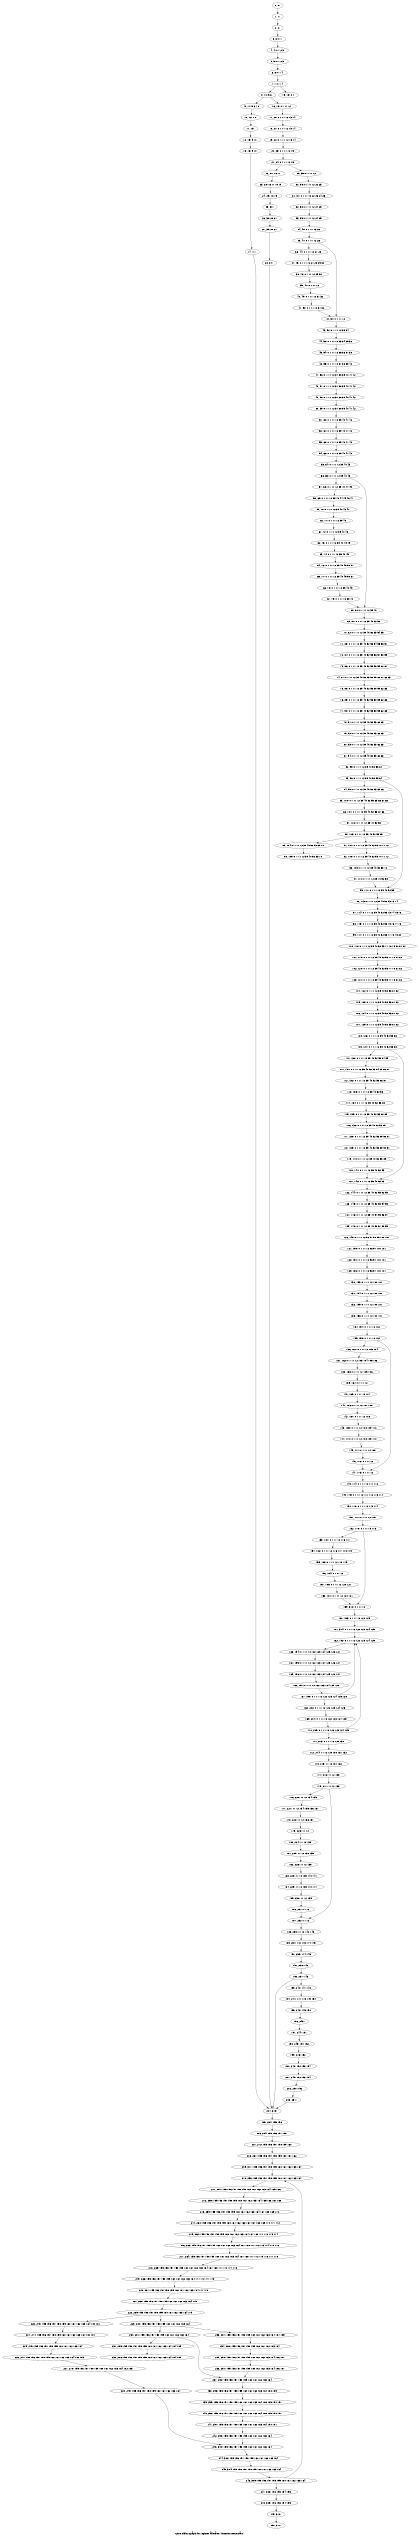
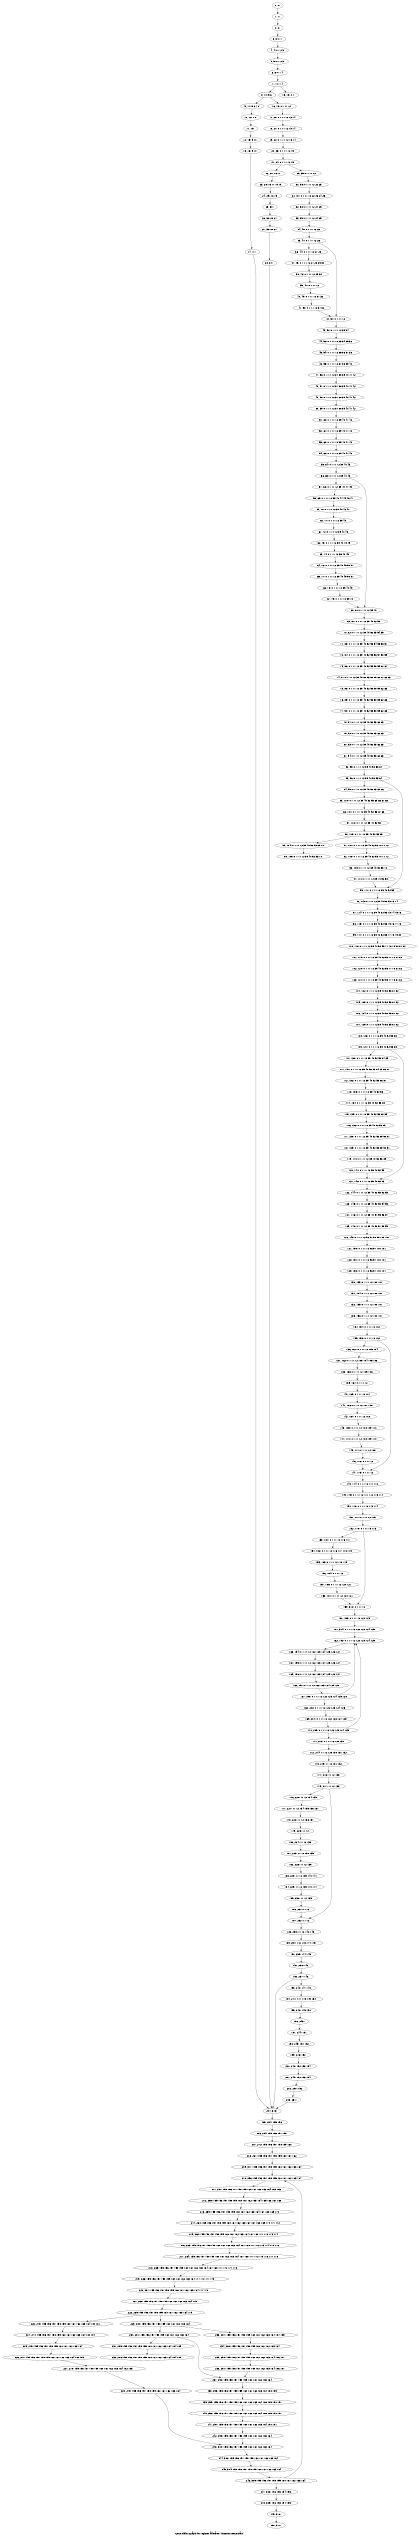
node "211, 257: 155 156 157 158 159 160 161 162 163 164 165 166": label "211, 257: 155 156 157 158 159 160 161 162 163 164 165 166" -> "211, 257: 155 156 177 158 159 160 161 162 163 164 165 166"
